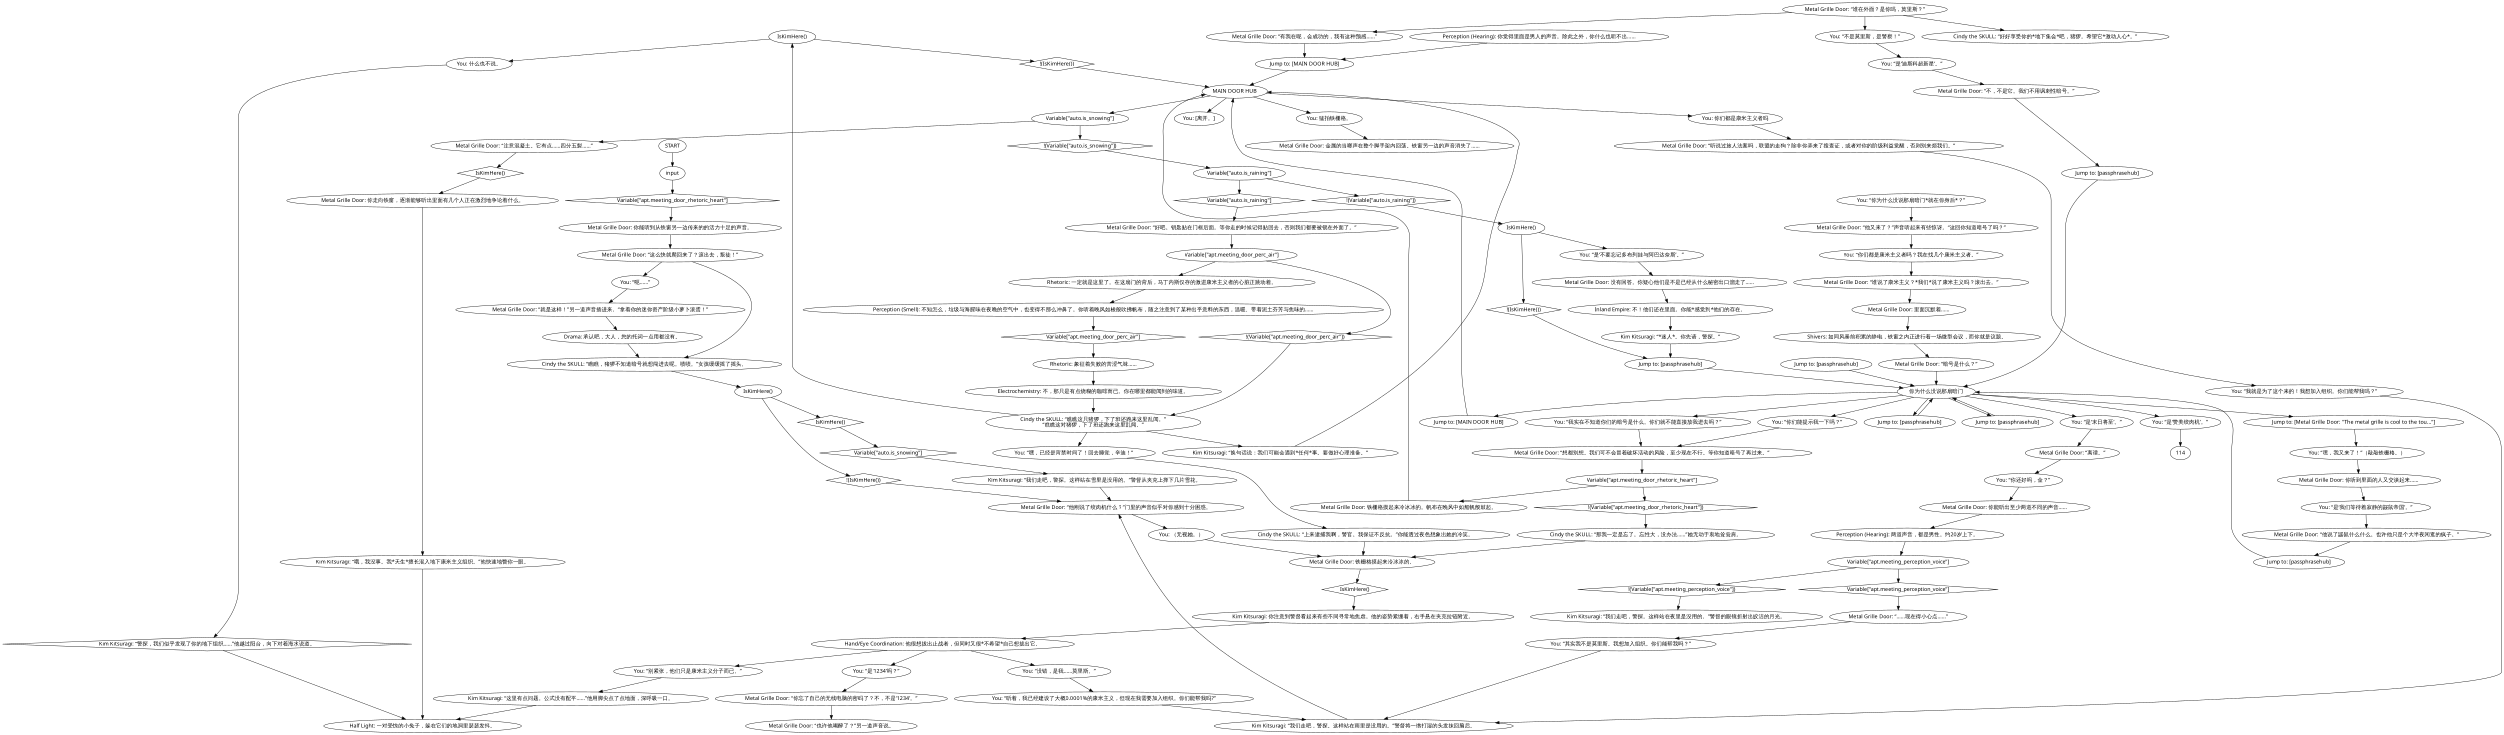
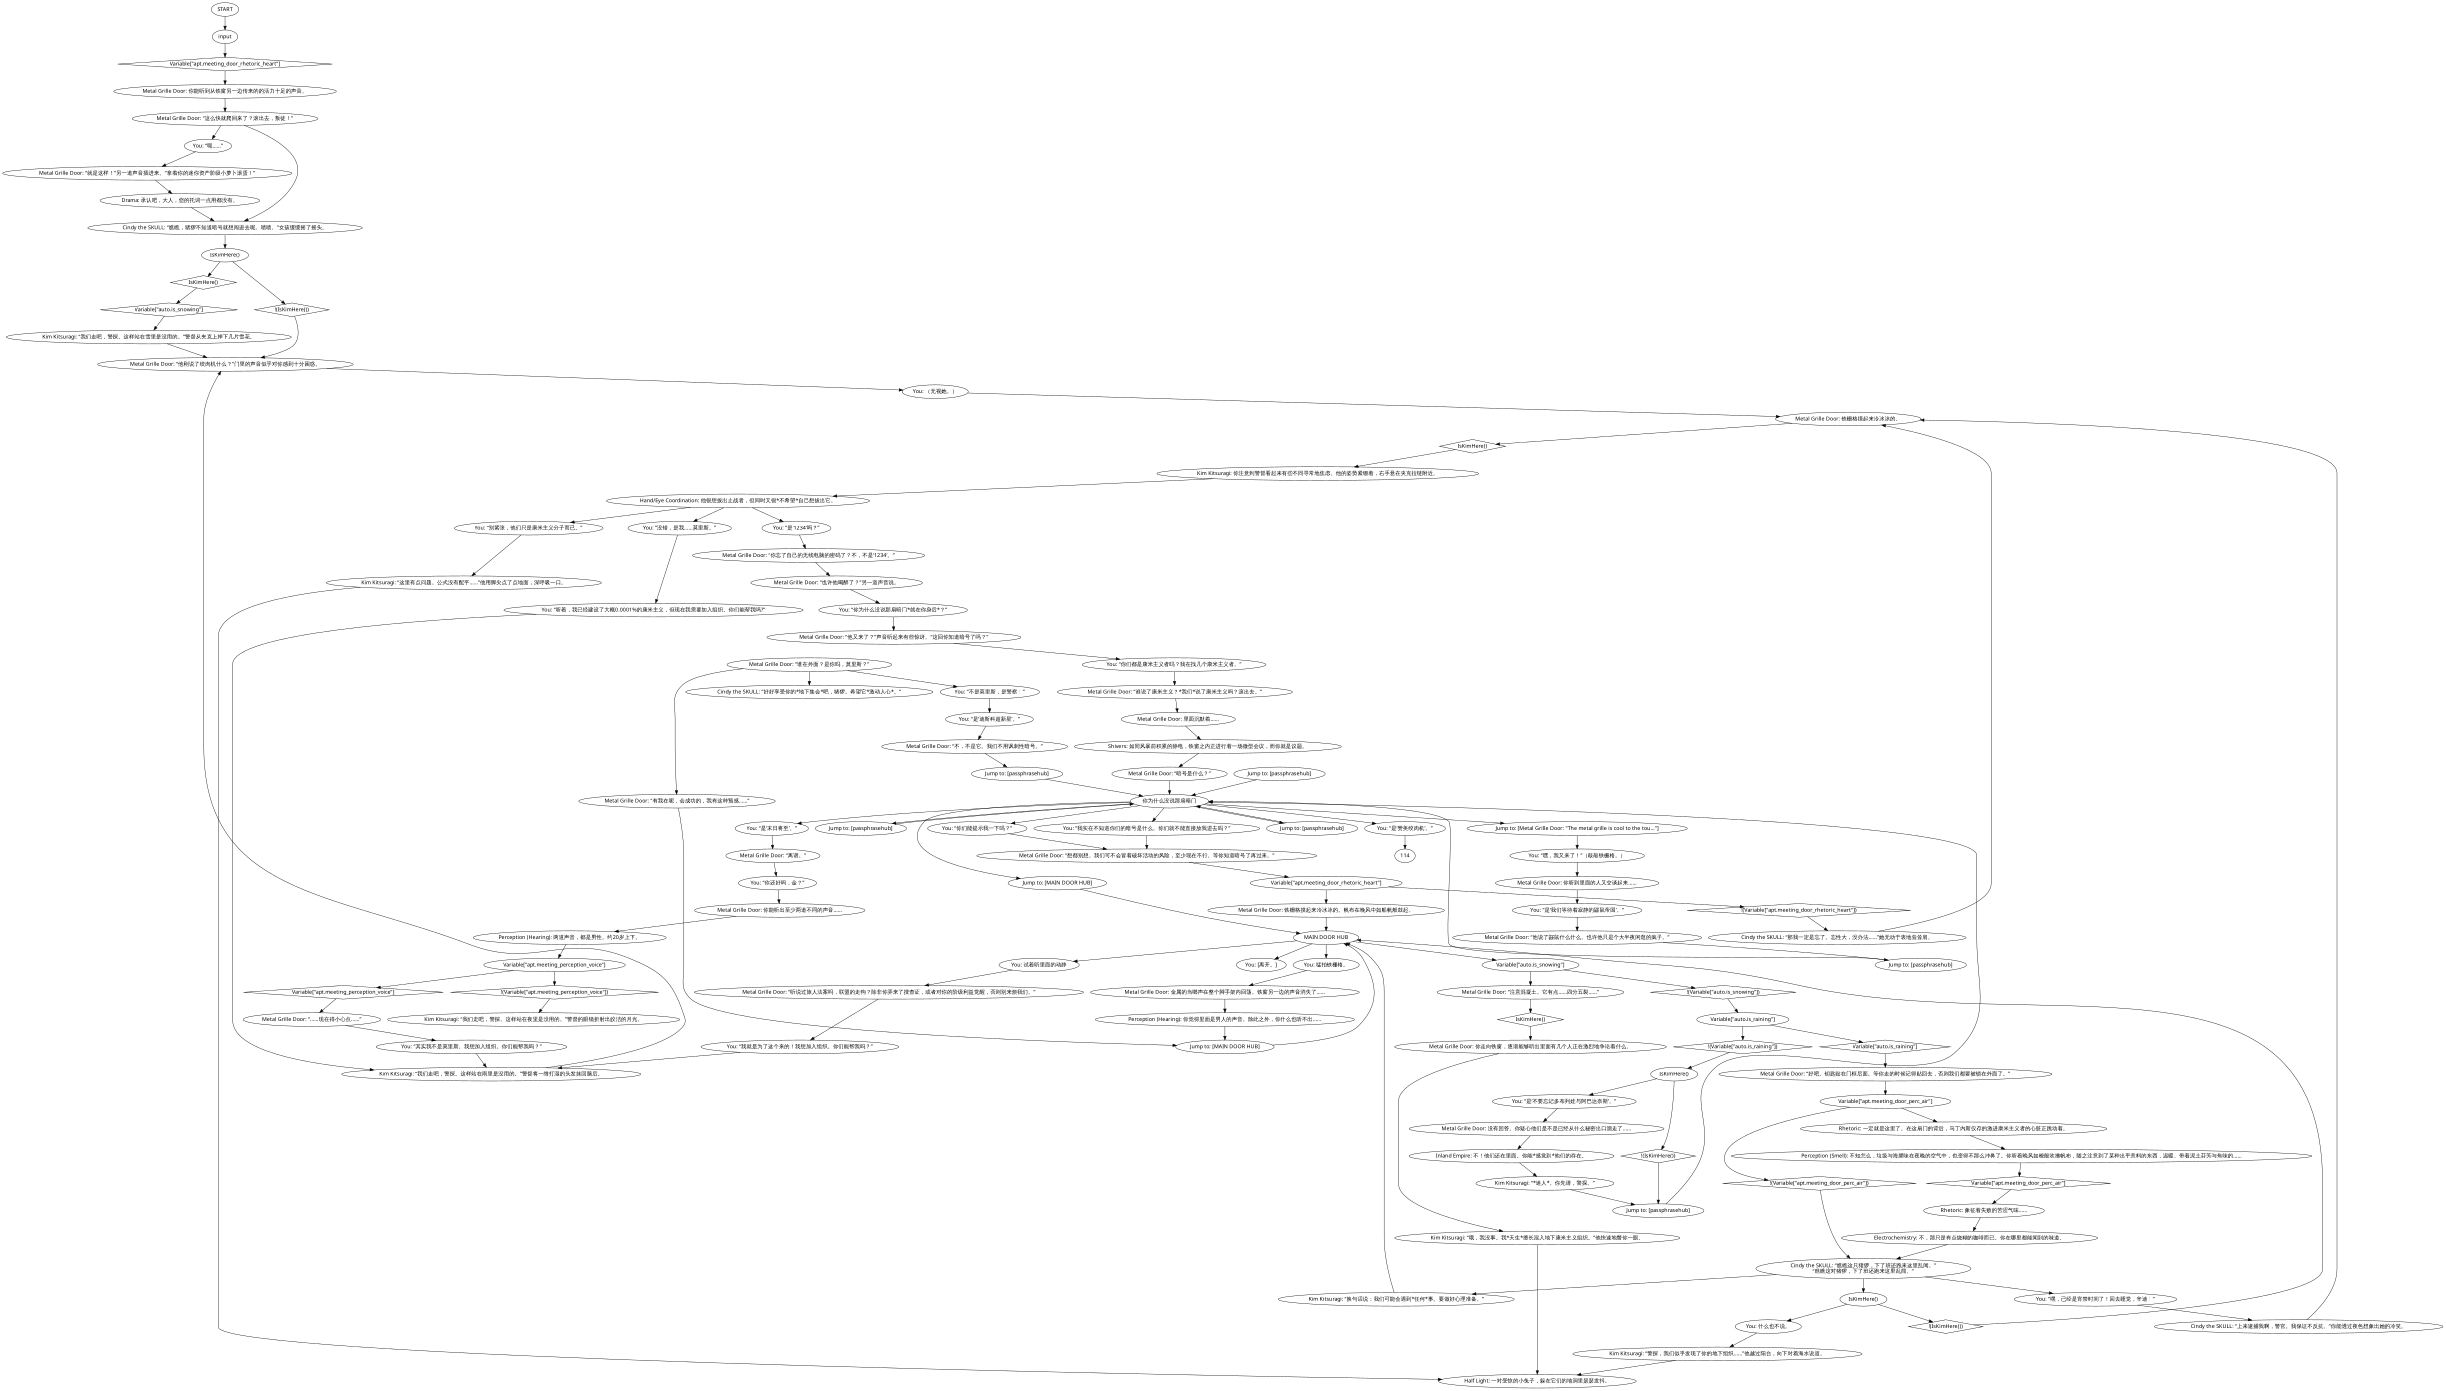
node "You: 你们都是康米主义者吗": label "You: 你们都是康米主义者吗" -> "You: 试着听里面的动静"
edge "Metal Grille Door: “也许他喝醉了？”另一道声音说。" -> "You: “你为什么没说那扇暗门*就在你身后*？”": added
node "Kim Kitsuragi: “警探，我们似乎发现了你的地下组织……”他越过阳台，向下对着海水说道。": shape diamond -> ellipse
edge "Metal Grille Door: 金属的当啷声在整个脚手架内回荡。铁窗另一边的声音消失了……" -> "Perception (Hearing): 你觉得里面是男人的声音。除此之外，你什么也听不出……": added
